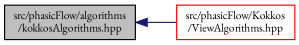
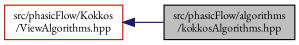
edge "src/phasicFlow/Kokkos /ViewAlgorithms.hpp" -> "src/phasicFlow/algorithms /kokkosAlgorithms.hpp": reversed
